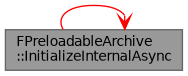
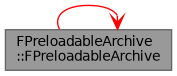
node "FPreloadableArchive ::InitializeInternalAsync": label "FPreloadableArchive ::InitializeInternalAsync" -> "FPreloadableArchive ::FPreloadableArchive"
